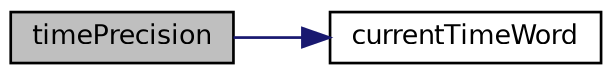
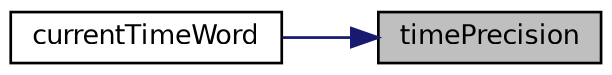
edge "timePrecision" -> "currentTimeWord": reversed
